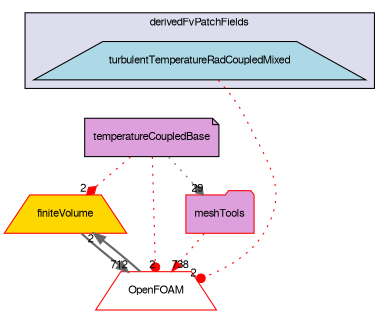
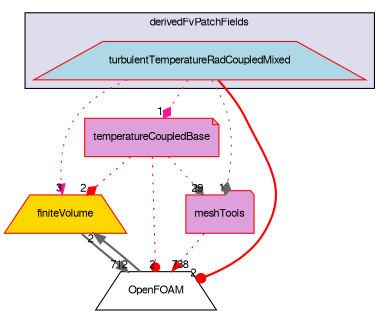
node "turbulentTemperatureRadCoupledMixed": color black -> red
edge "turbulentTemperatureRadCoupledMixed" -> "temperatureCoupledBase": added
edge "turbulentTemperatureRadCoupledMixed" -> "finiteVolume": added
edge "turbulentTemperatureRadCoupledMixed" -> "meshTools": added
node "temperatureCoupledBase": color black -> red
edge "turbulentTemperatureRadCoupledMixed" -> "OpenFOAM": style dotted -> bold
node "OpenFOAM": color red -> black
